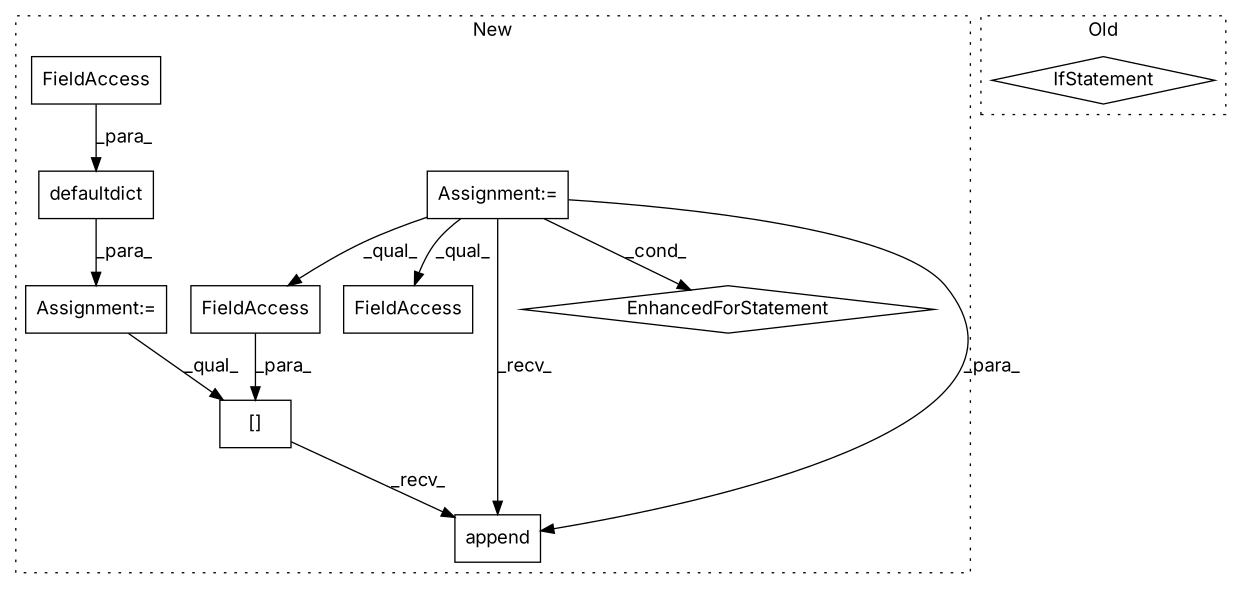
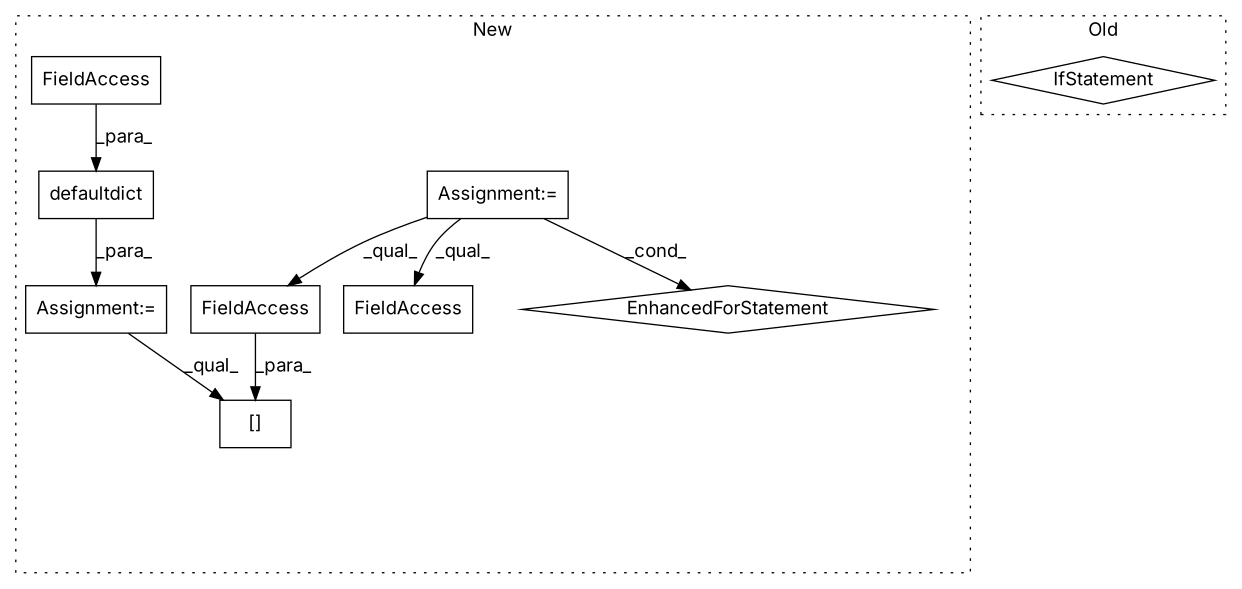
node "append": removed
